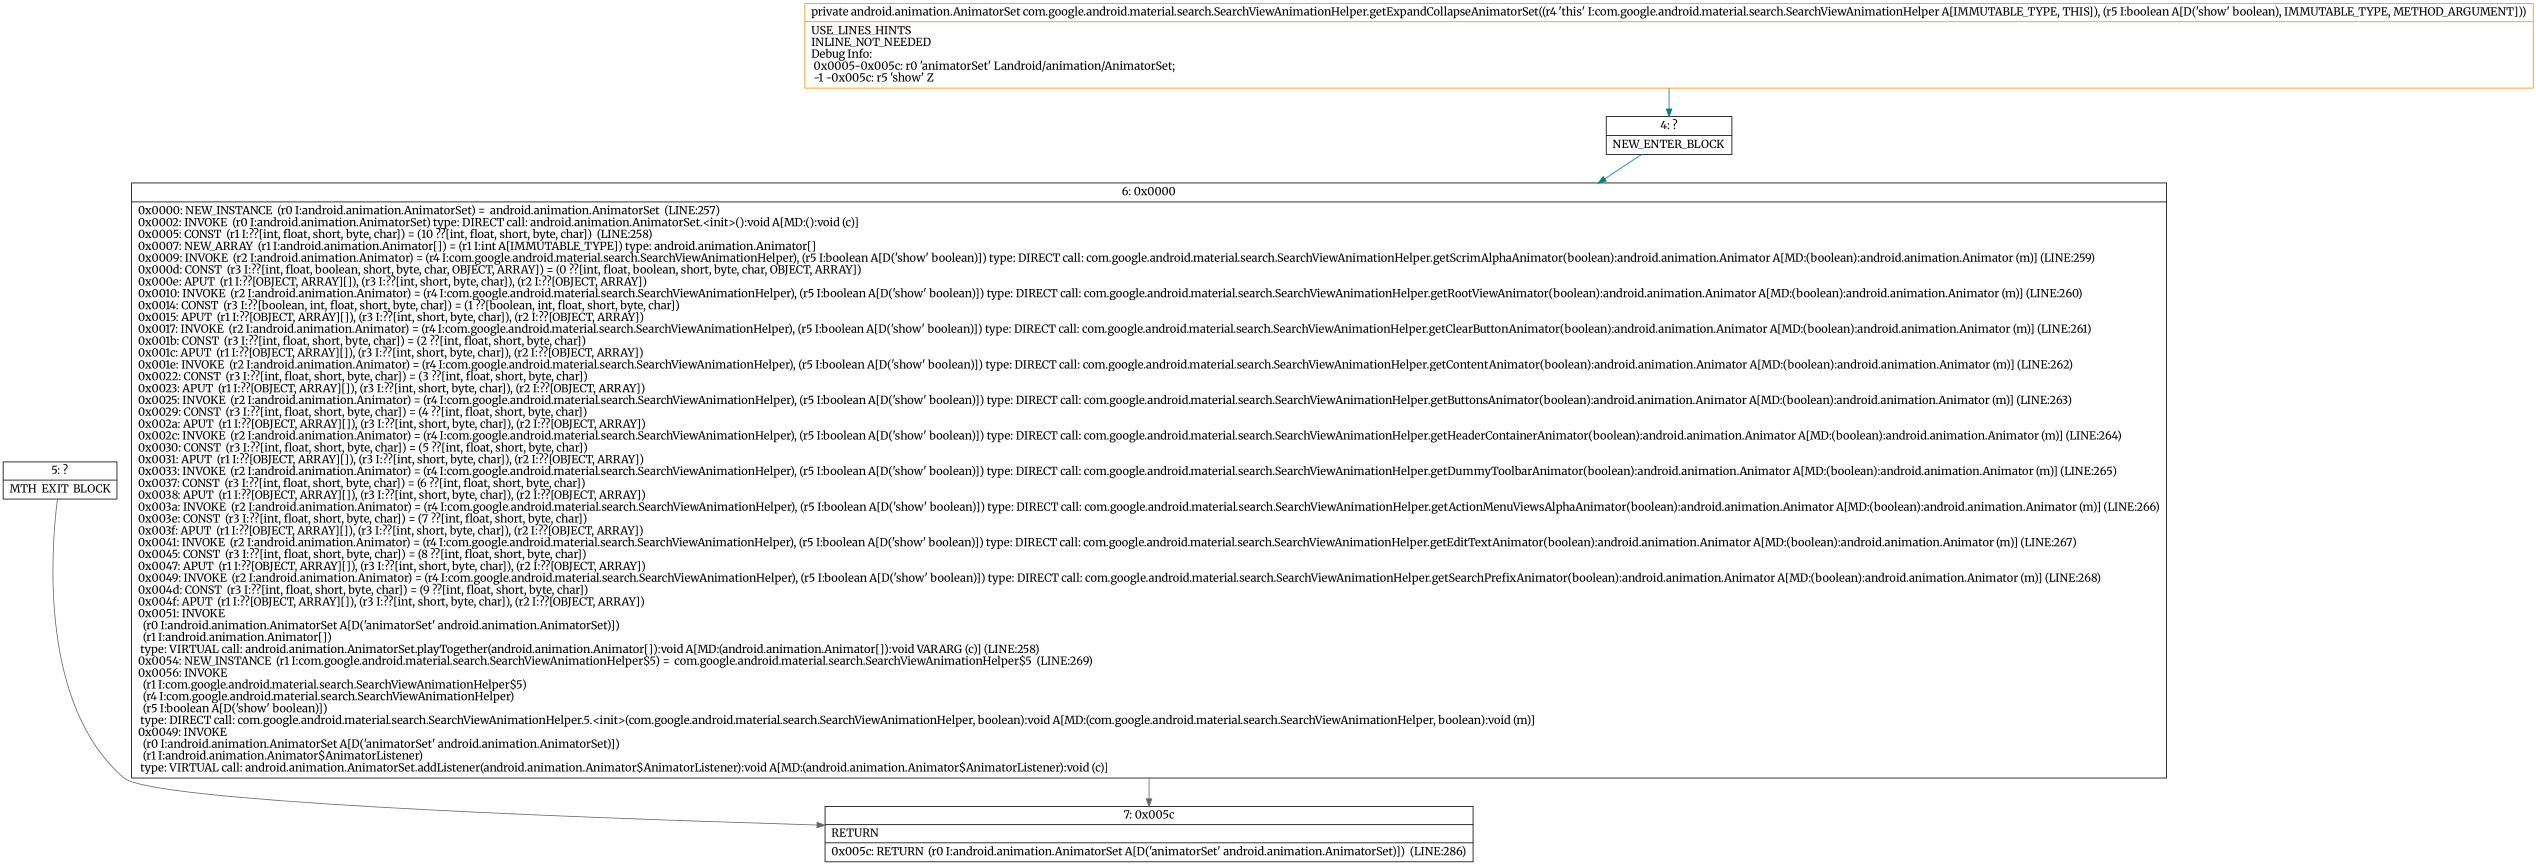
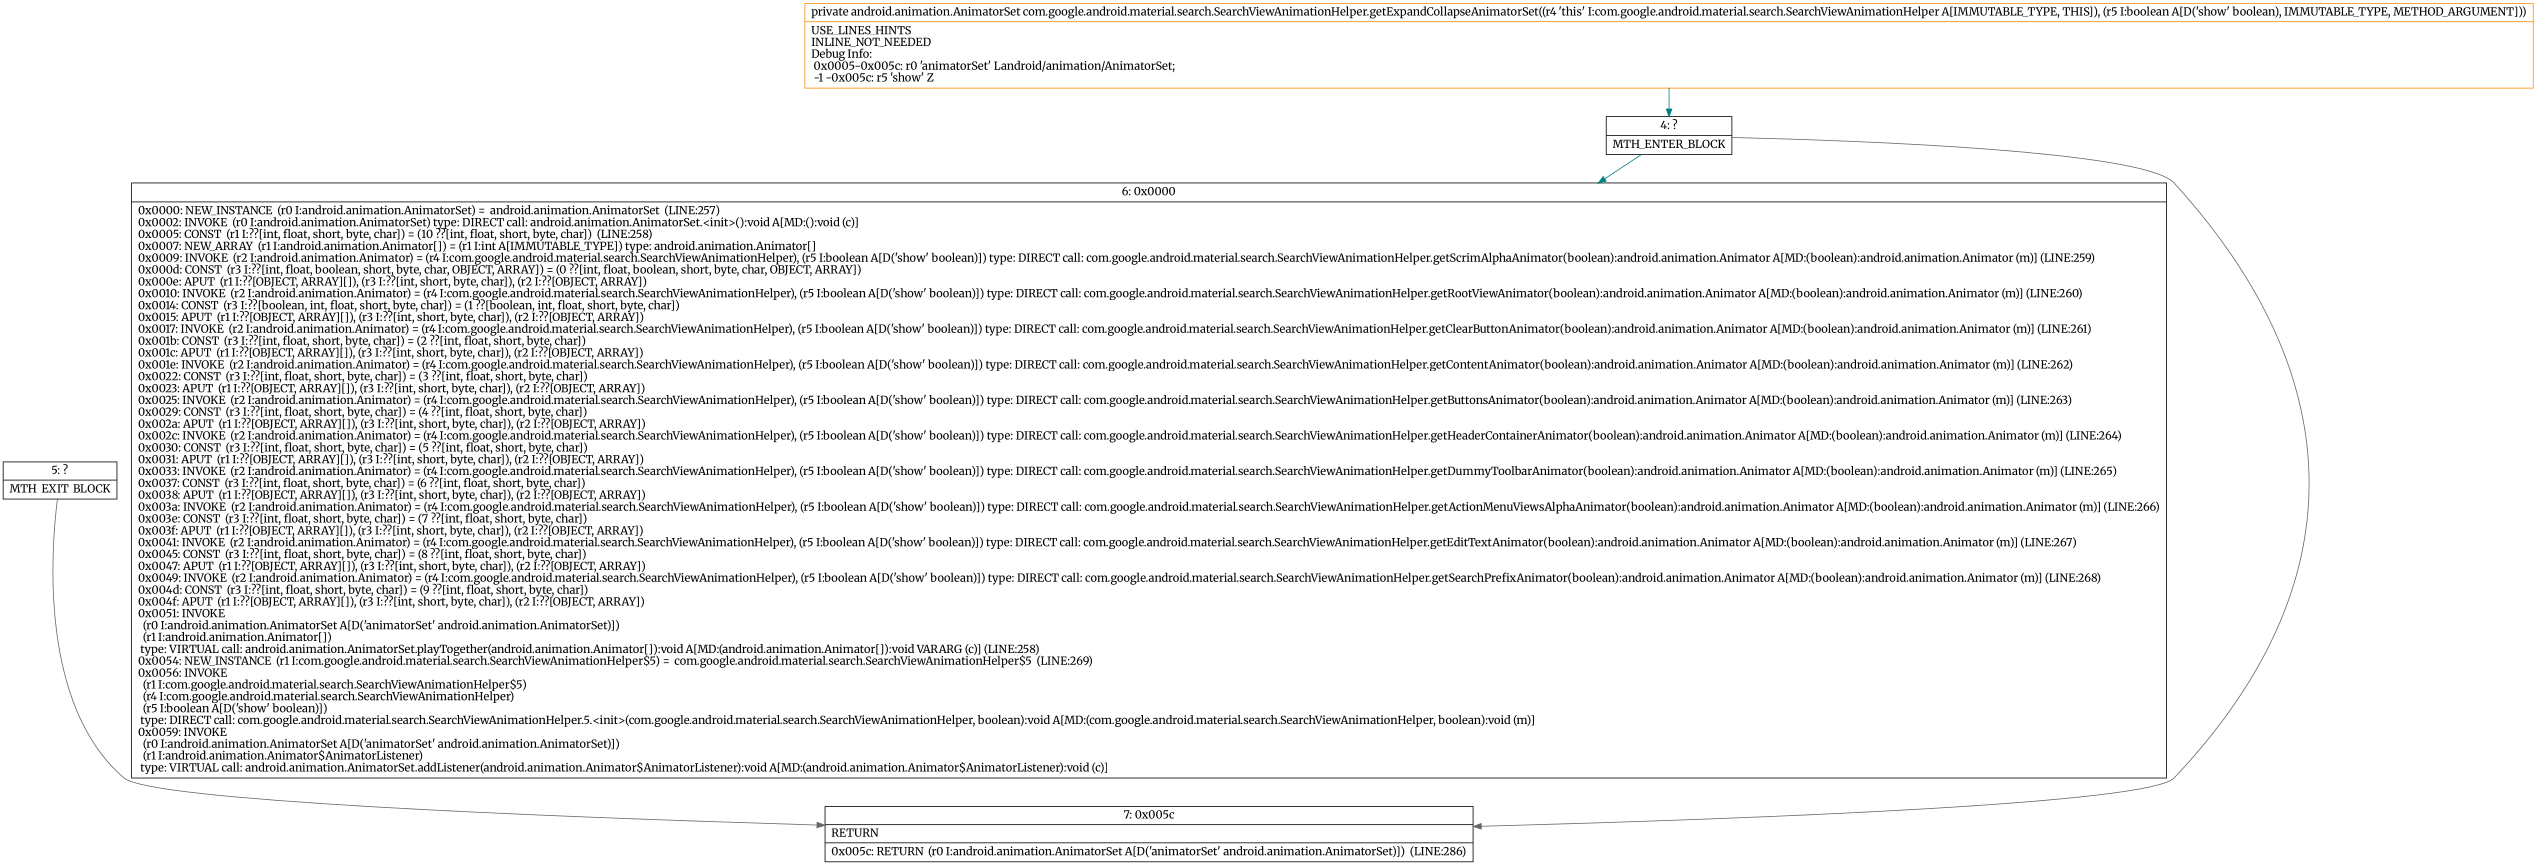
node "4: ?": text "NEW_ENTER_BLOCK" -> "MTH_ENTER_BLOCK"
node "6: 0x0000": text "0x0049: INVOKE" -> "0x0059: INVOKE"
edge "6: 0x0000" -> "7: 0x005c": now "4: ?" -> "7: 0x005c"
